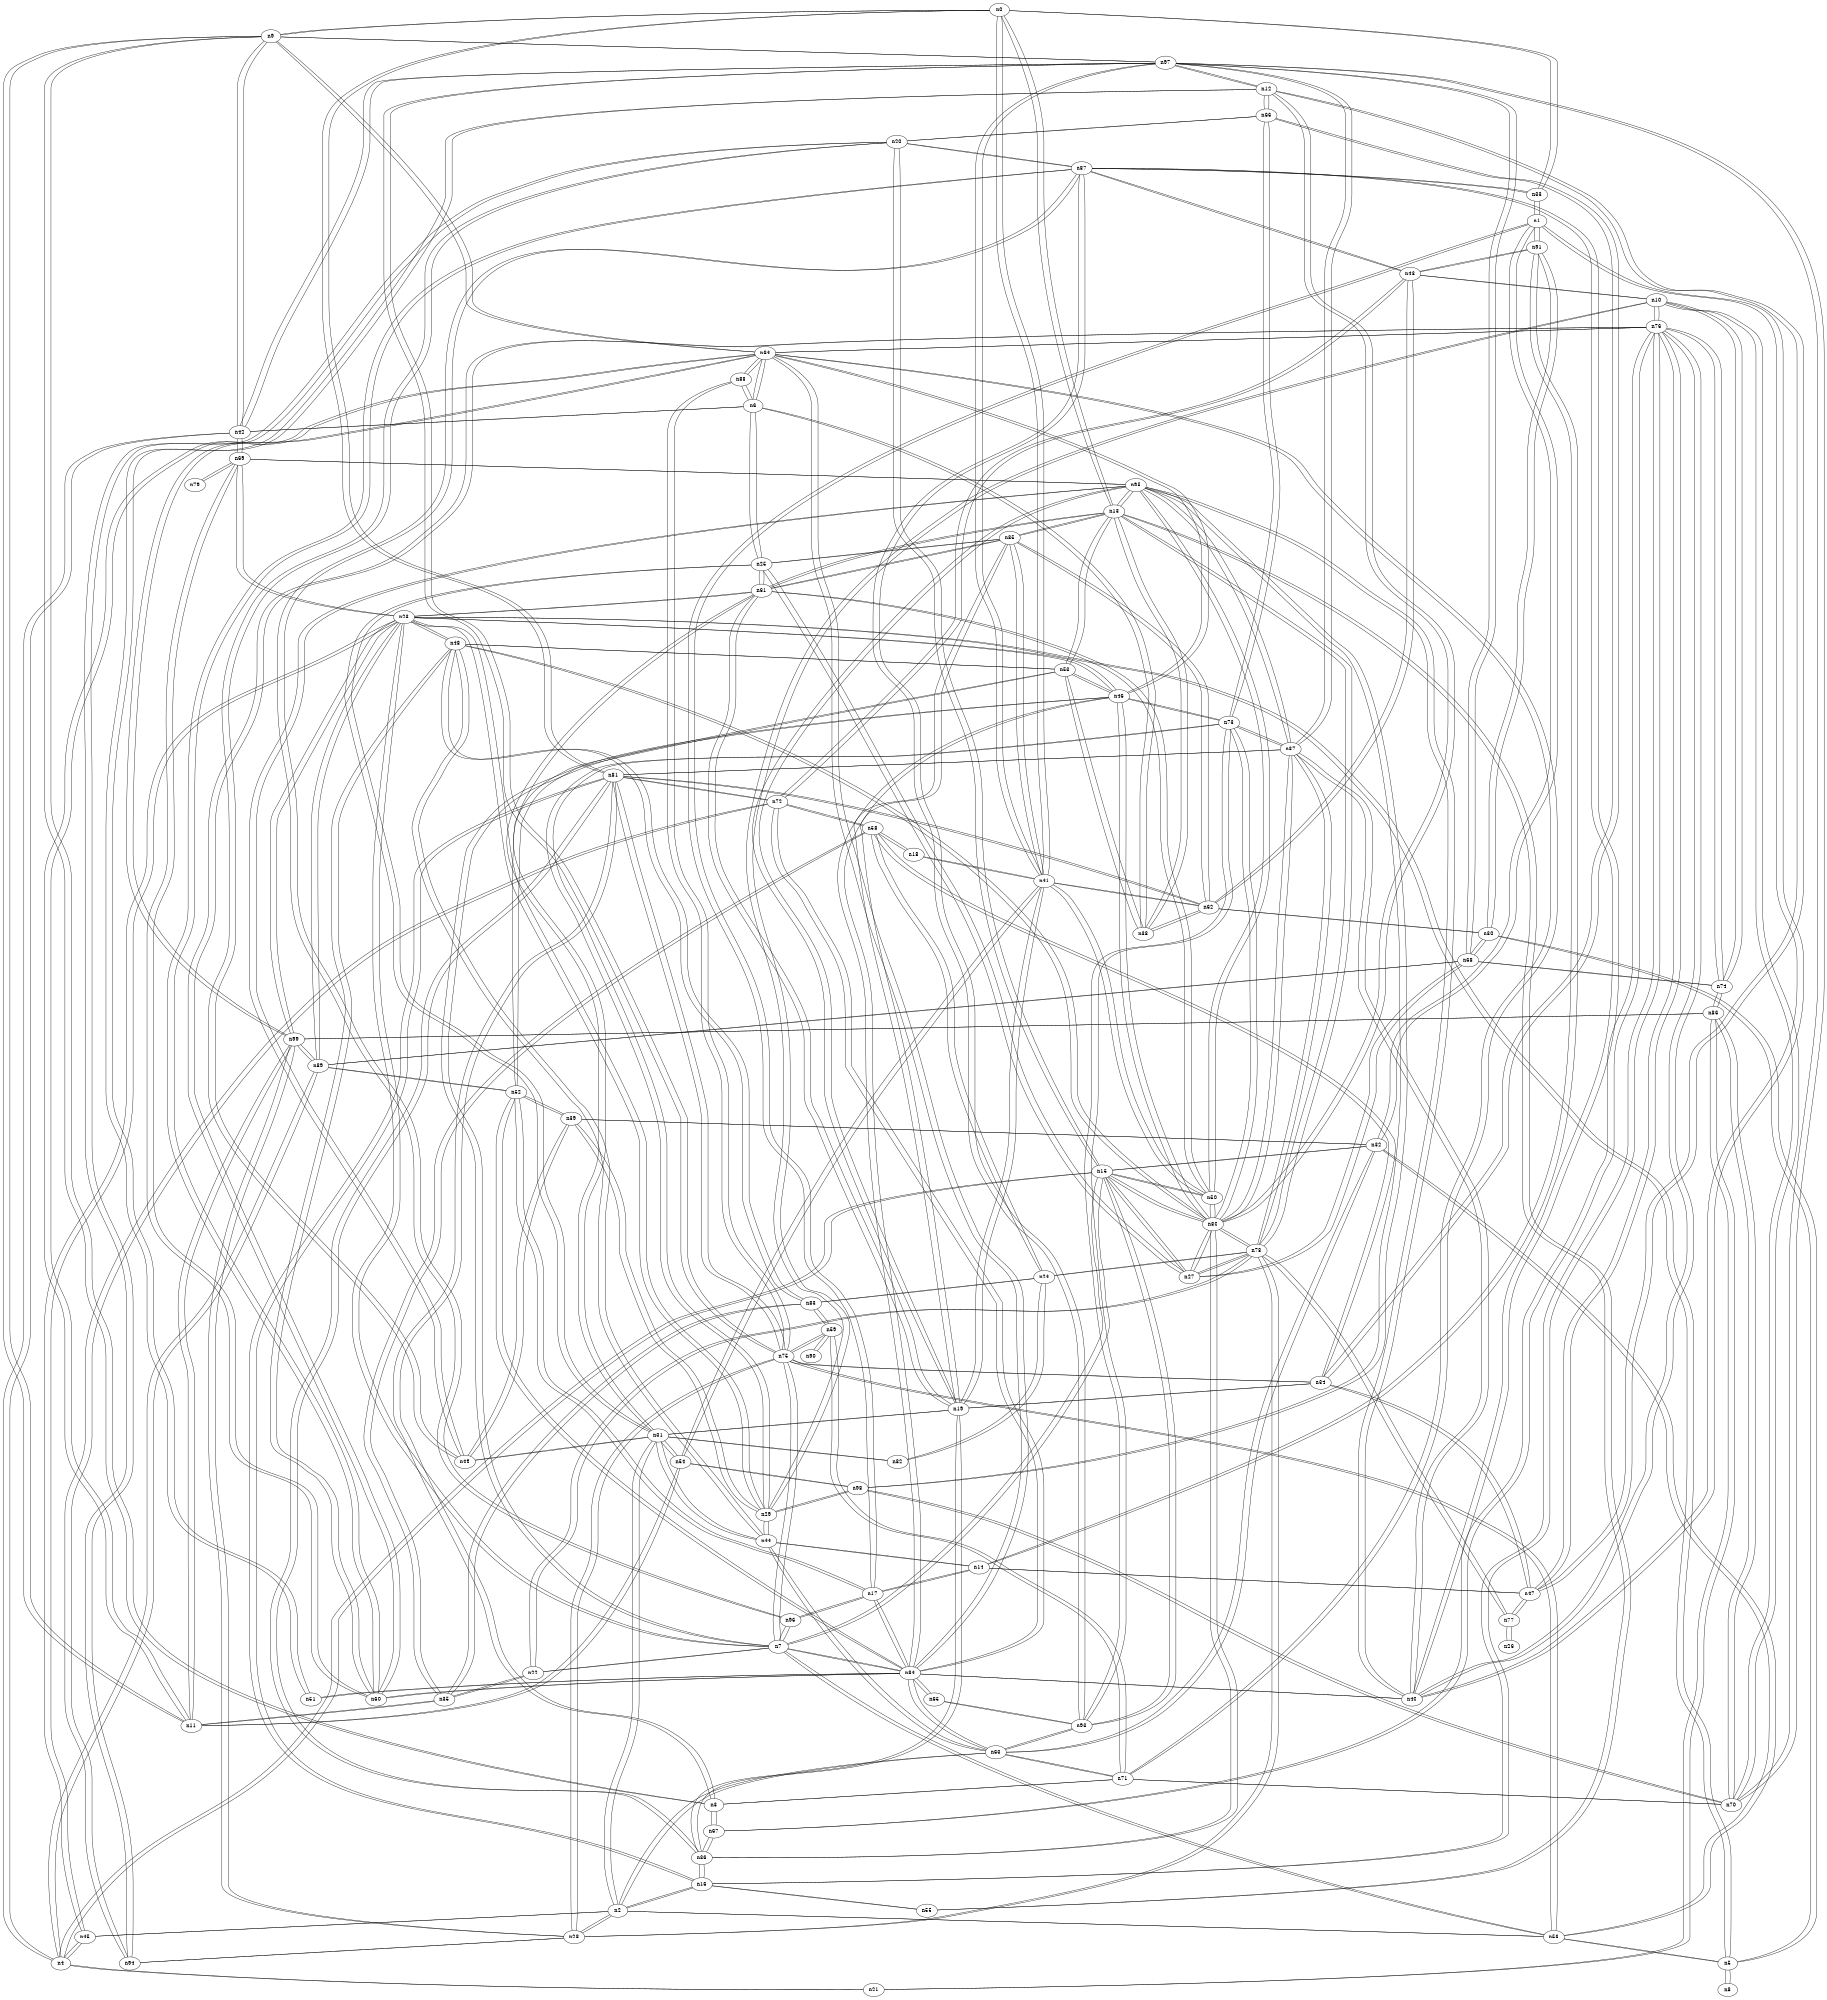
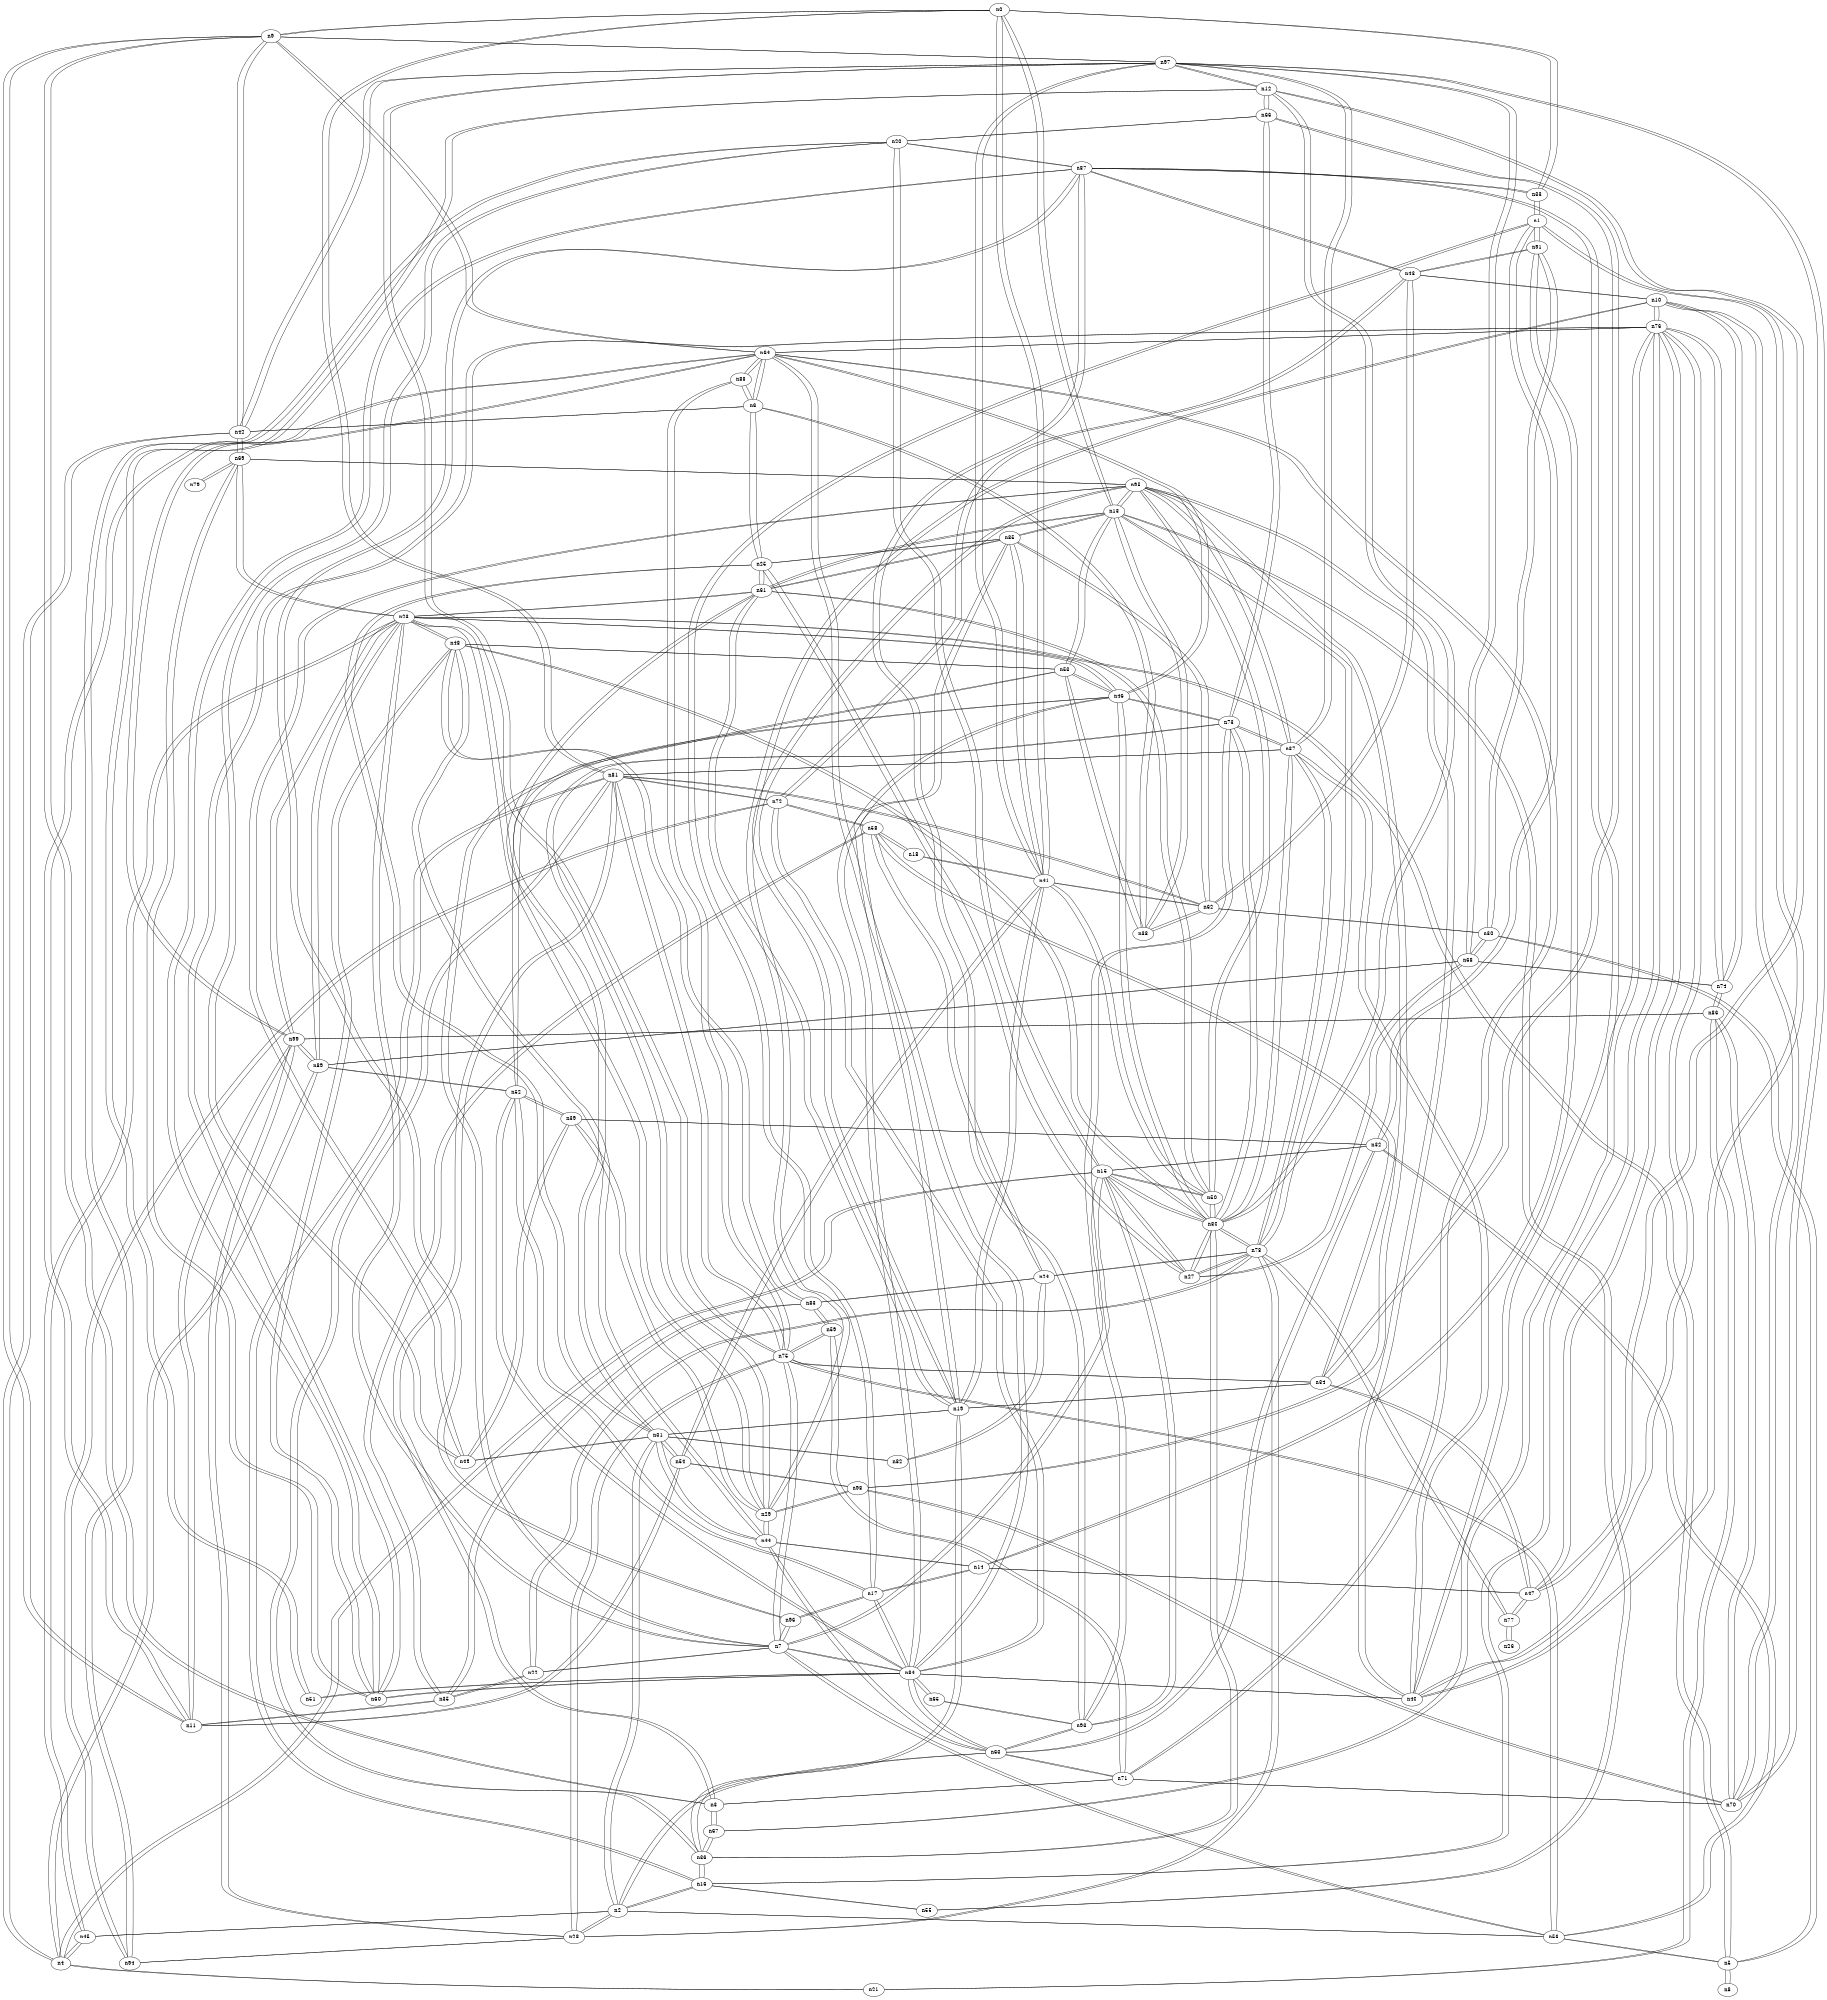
node "n90": removed
